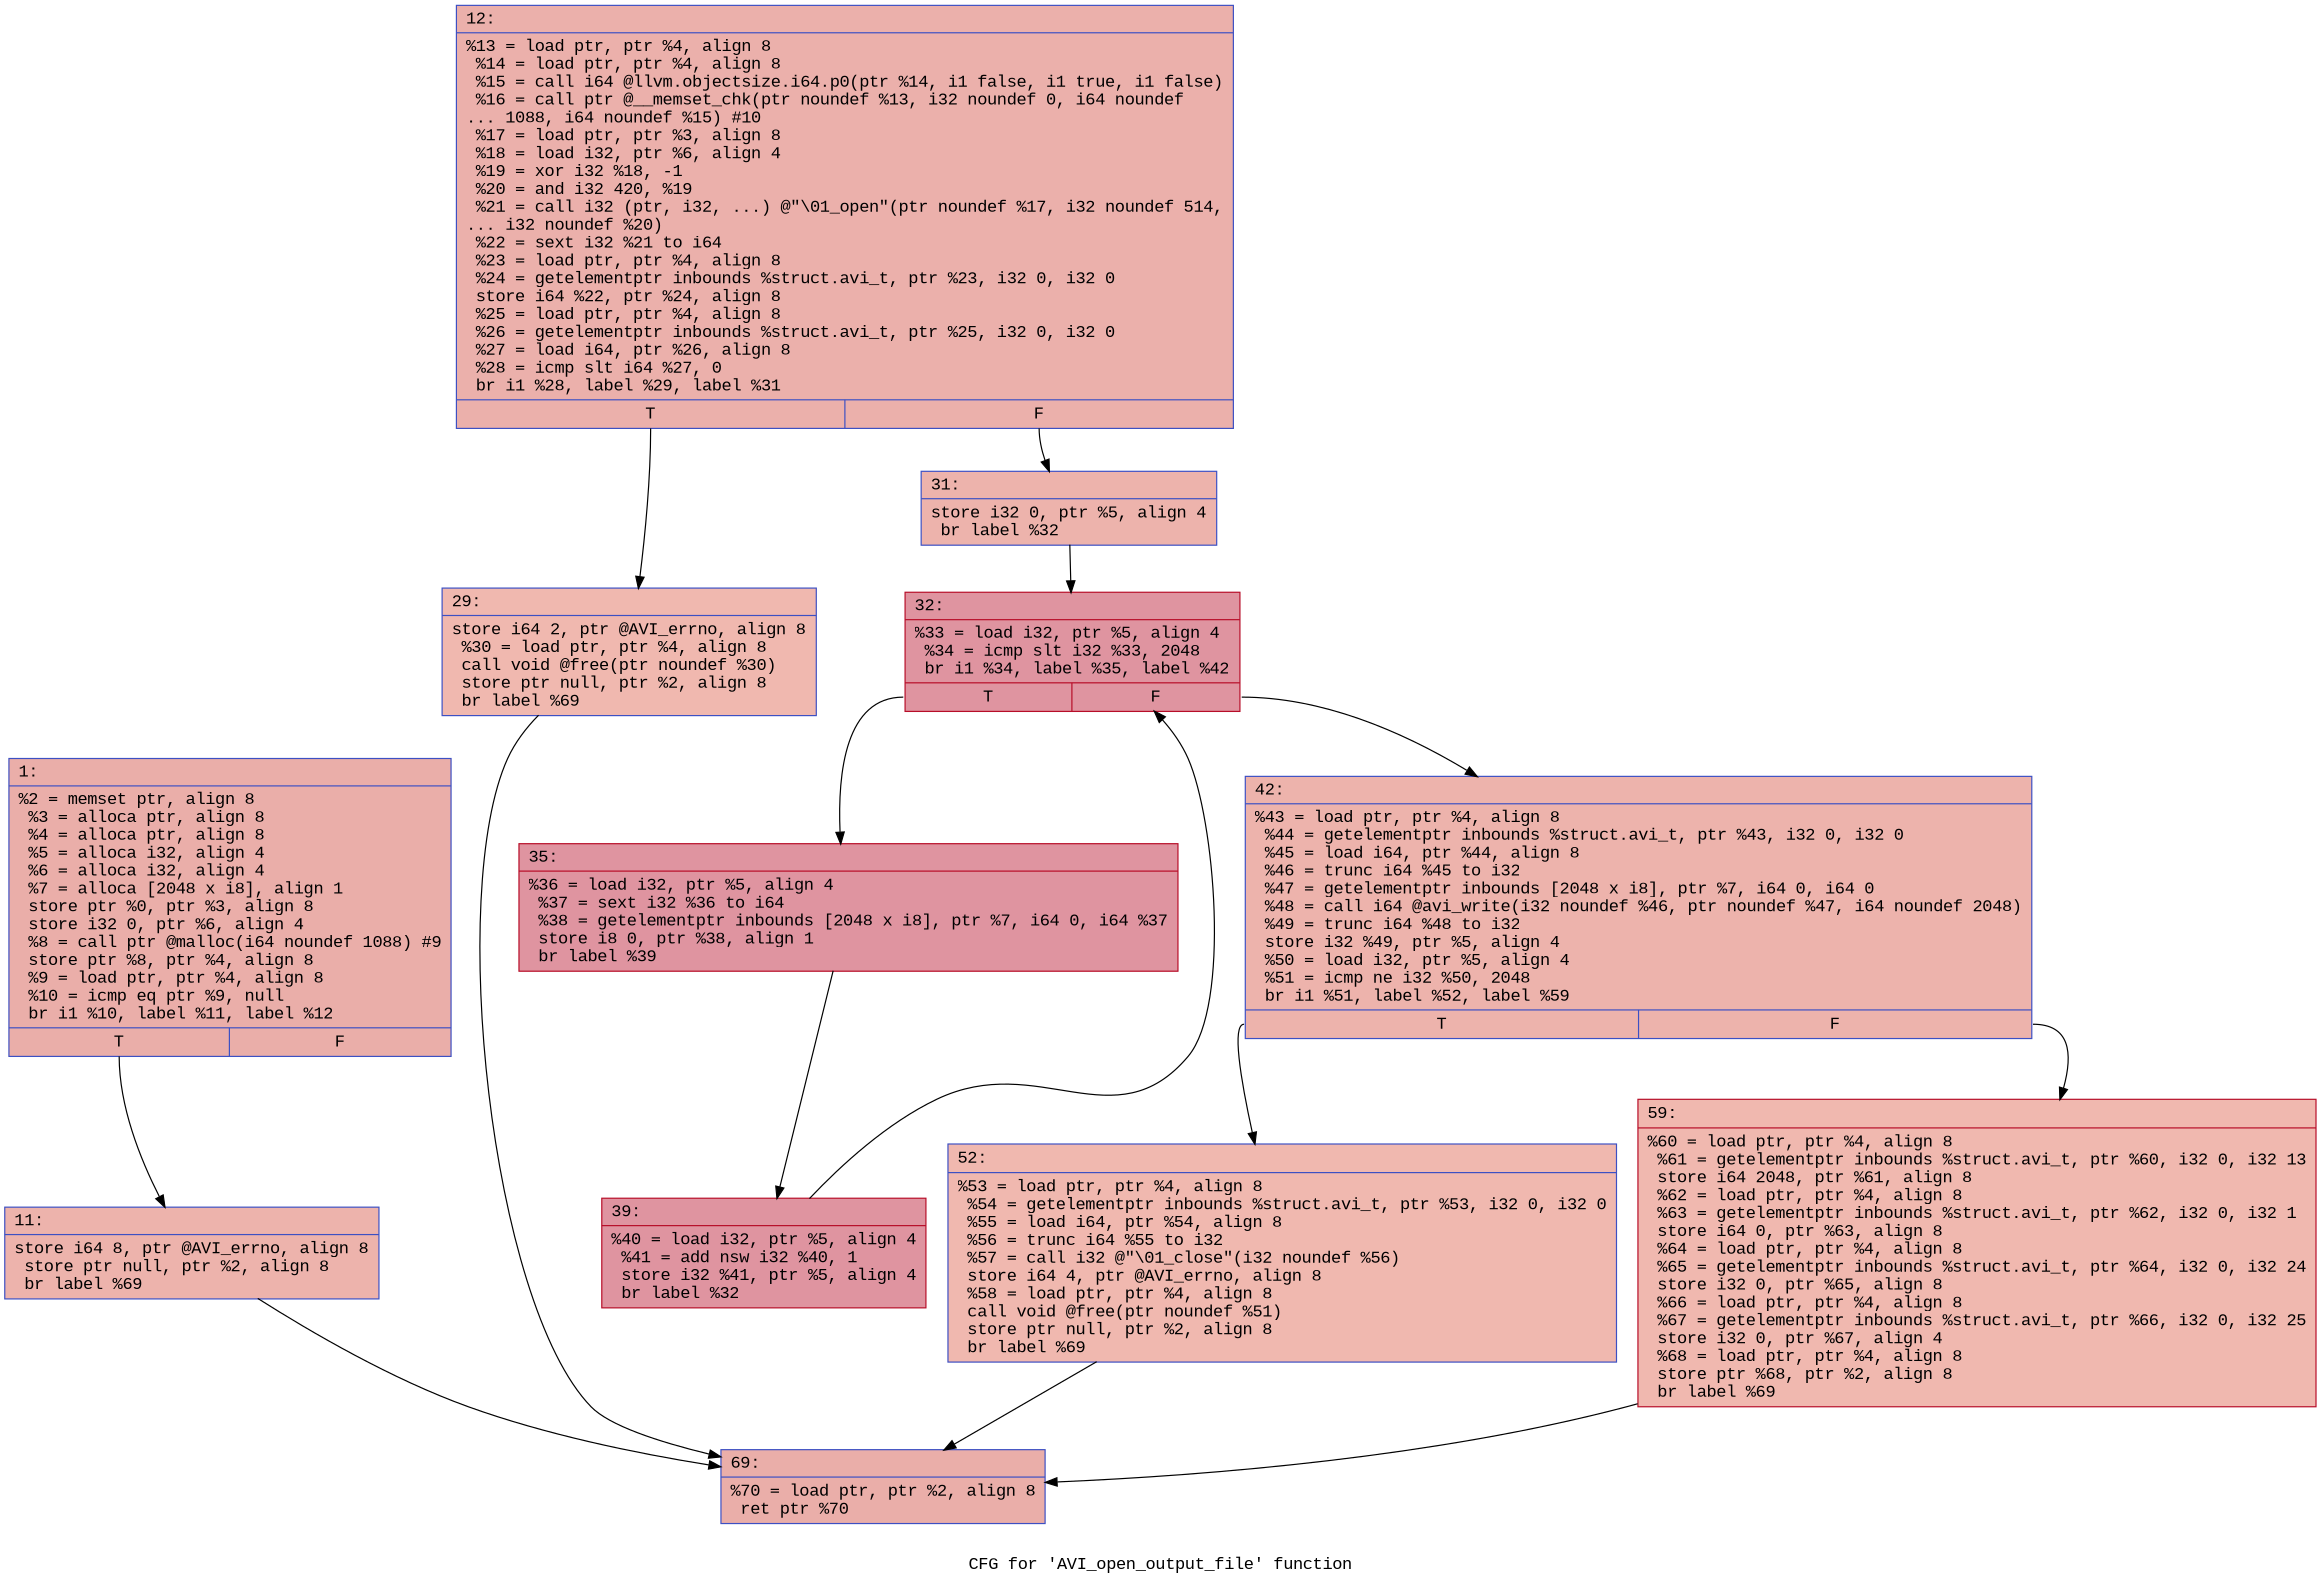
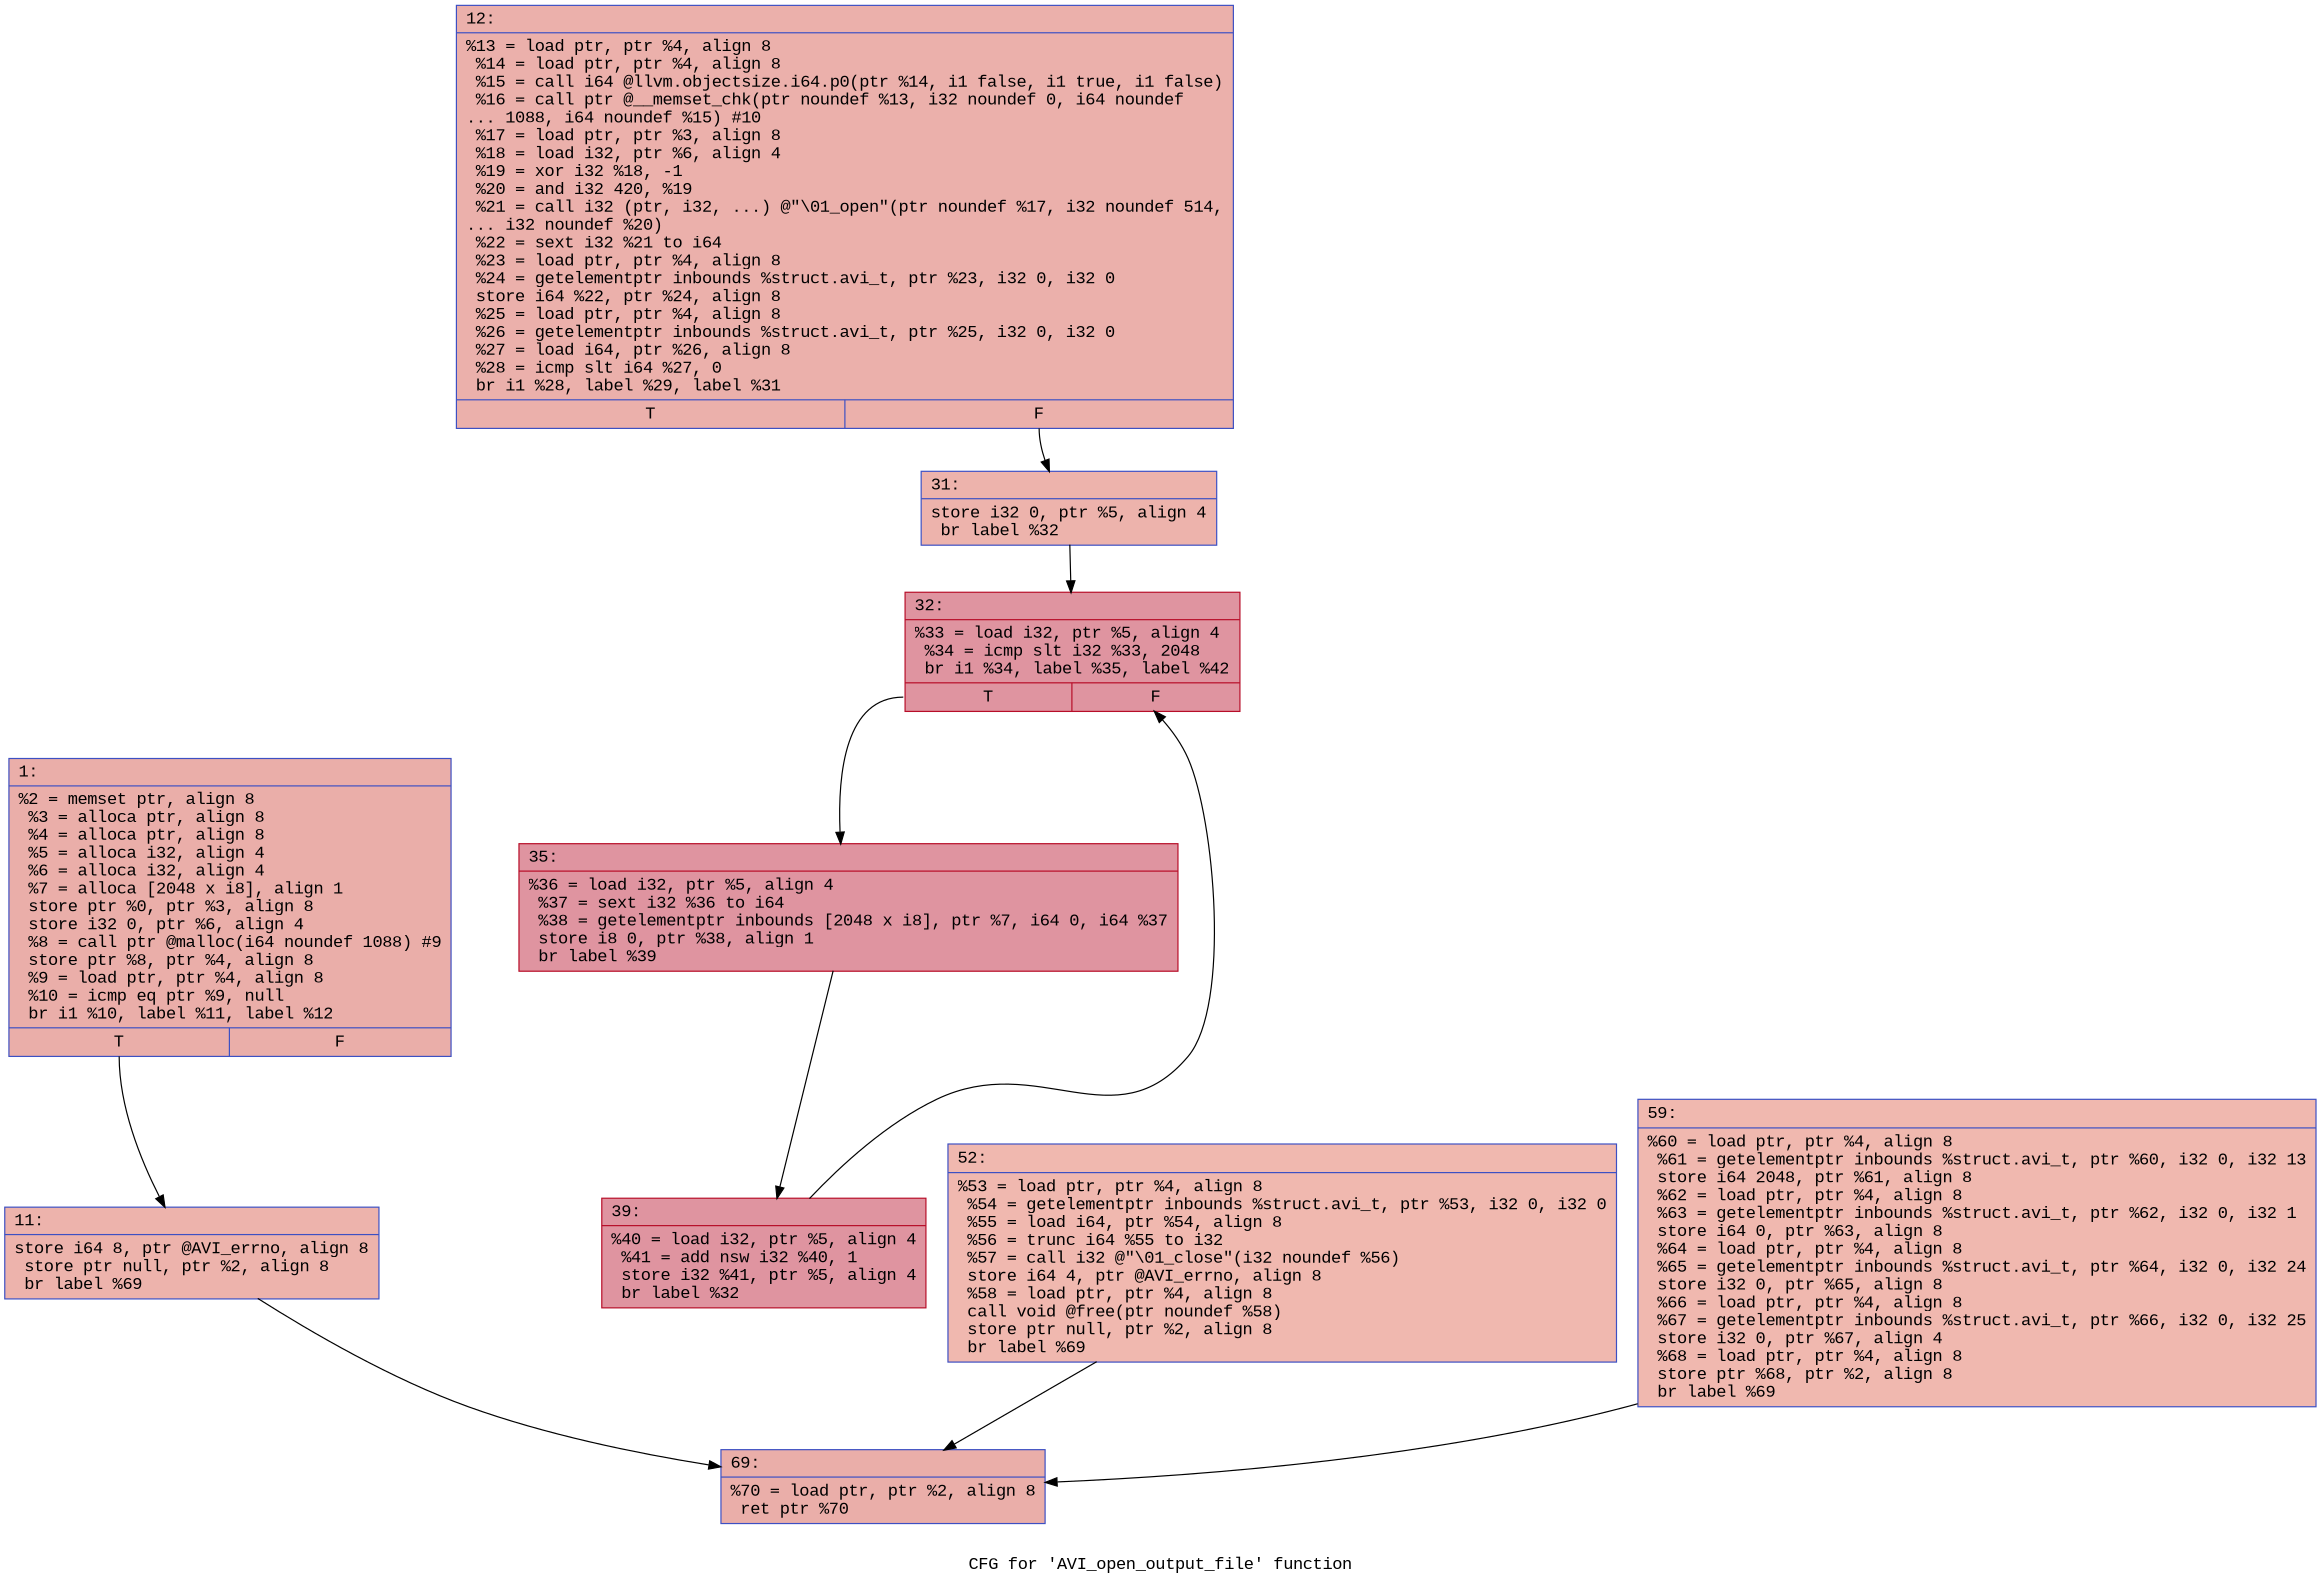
node "29:": removed
node "42:": removed
node "59:": color #b70d28ff -> #3d50c3ff
node "52:": text "call void @free(ptr noundef %51)" -> "call void @free(ptr noundef %58)"
